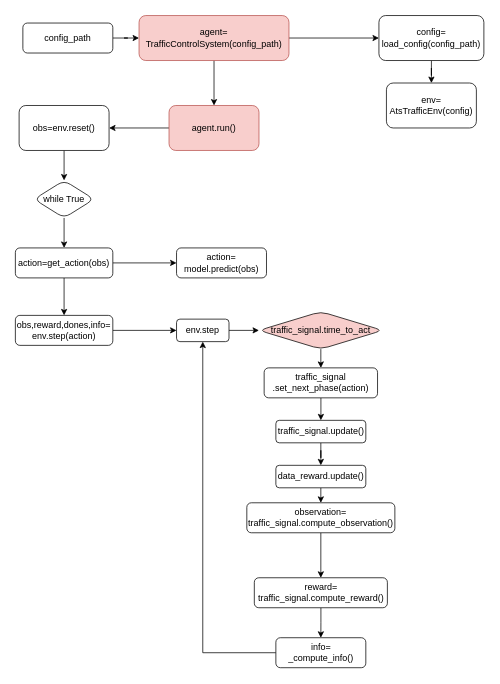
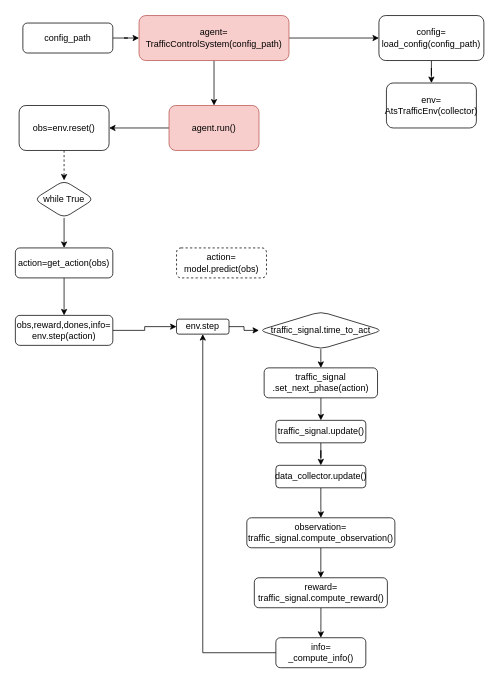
node "env= AtsTrafficEnv(config)": label "env= AtsTrafficEnv(config)" -> "env= AtsTrafficEnv(collector)"
edge "obs=env.reset()" -> "while True": style solid -> dashed
edge "action=get_action(obs)" -> "action= model.predict(obs)": removed
node "action= model.predict(obs)": style solid -> dashed
node "env.step": size 53x23 -> 53x15
node "traffic_signal.time_to_act": fillcolor #f8cecc -> #ffffff
node "data_reward.update()": label "data_reward.update()" -> "data_collector.update()"
node "observation= traffic_signal.compute_observation()": moved (321, 518) -> (321, 533)
